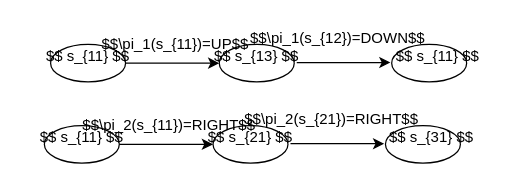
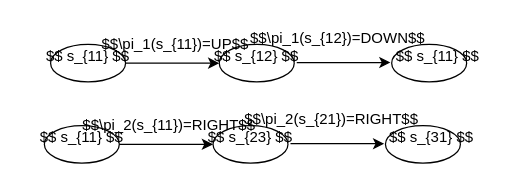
node "$$ s_{13} $$": label "$$ s_{13} $$" -> "$$ s_{12} $$"
node "$$ s_{21} $$": label "$$ s_{21} $$" -> "$$ s_{23} $$"
